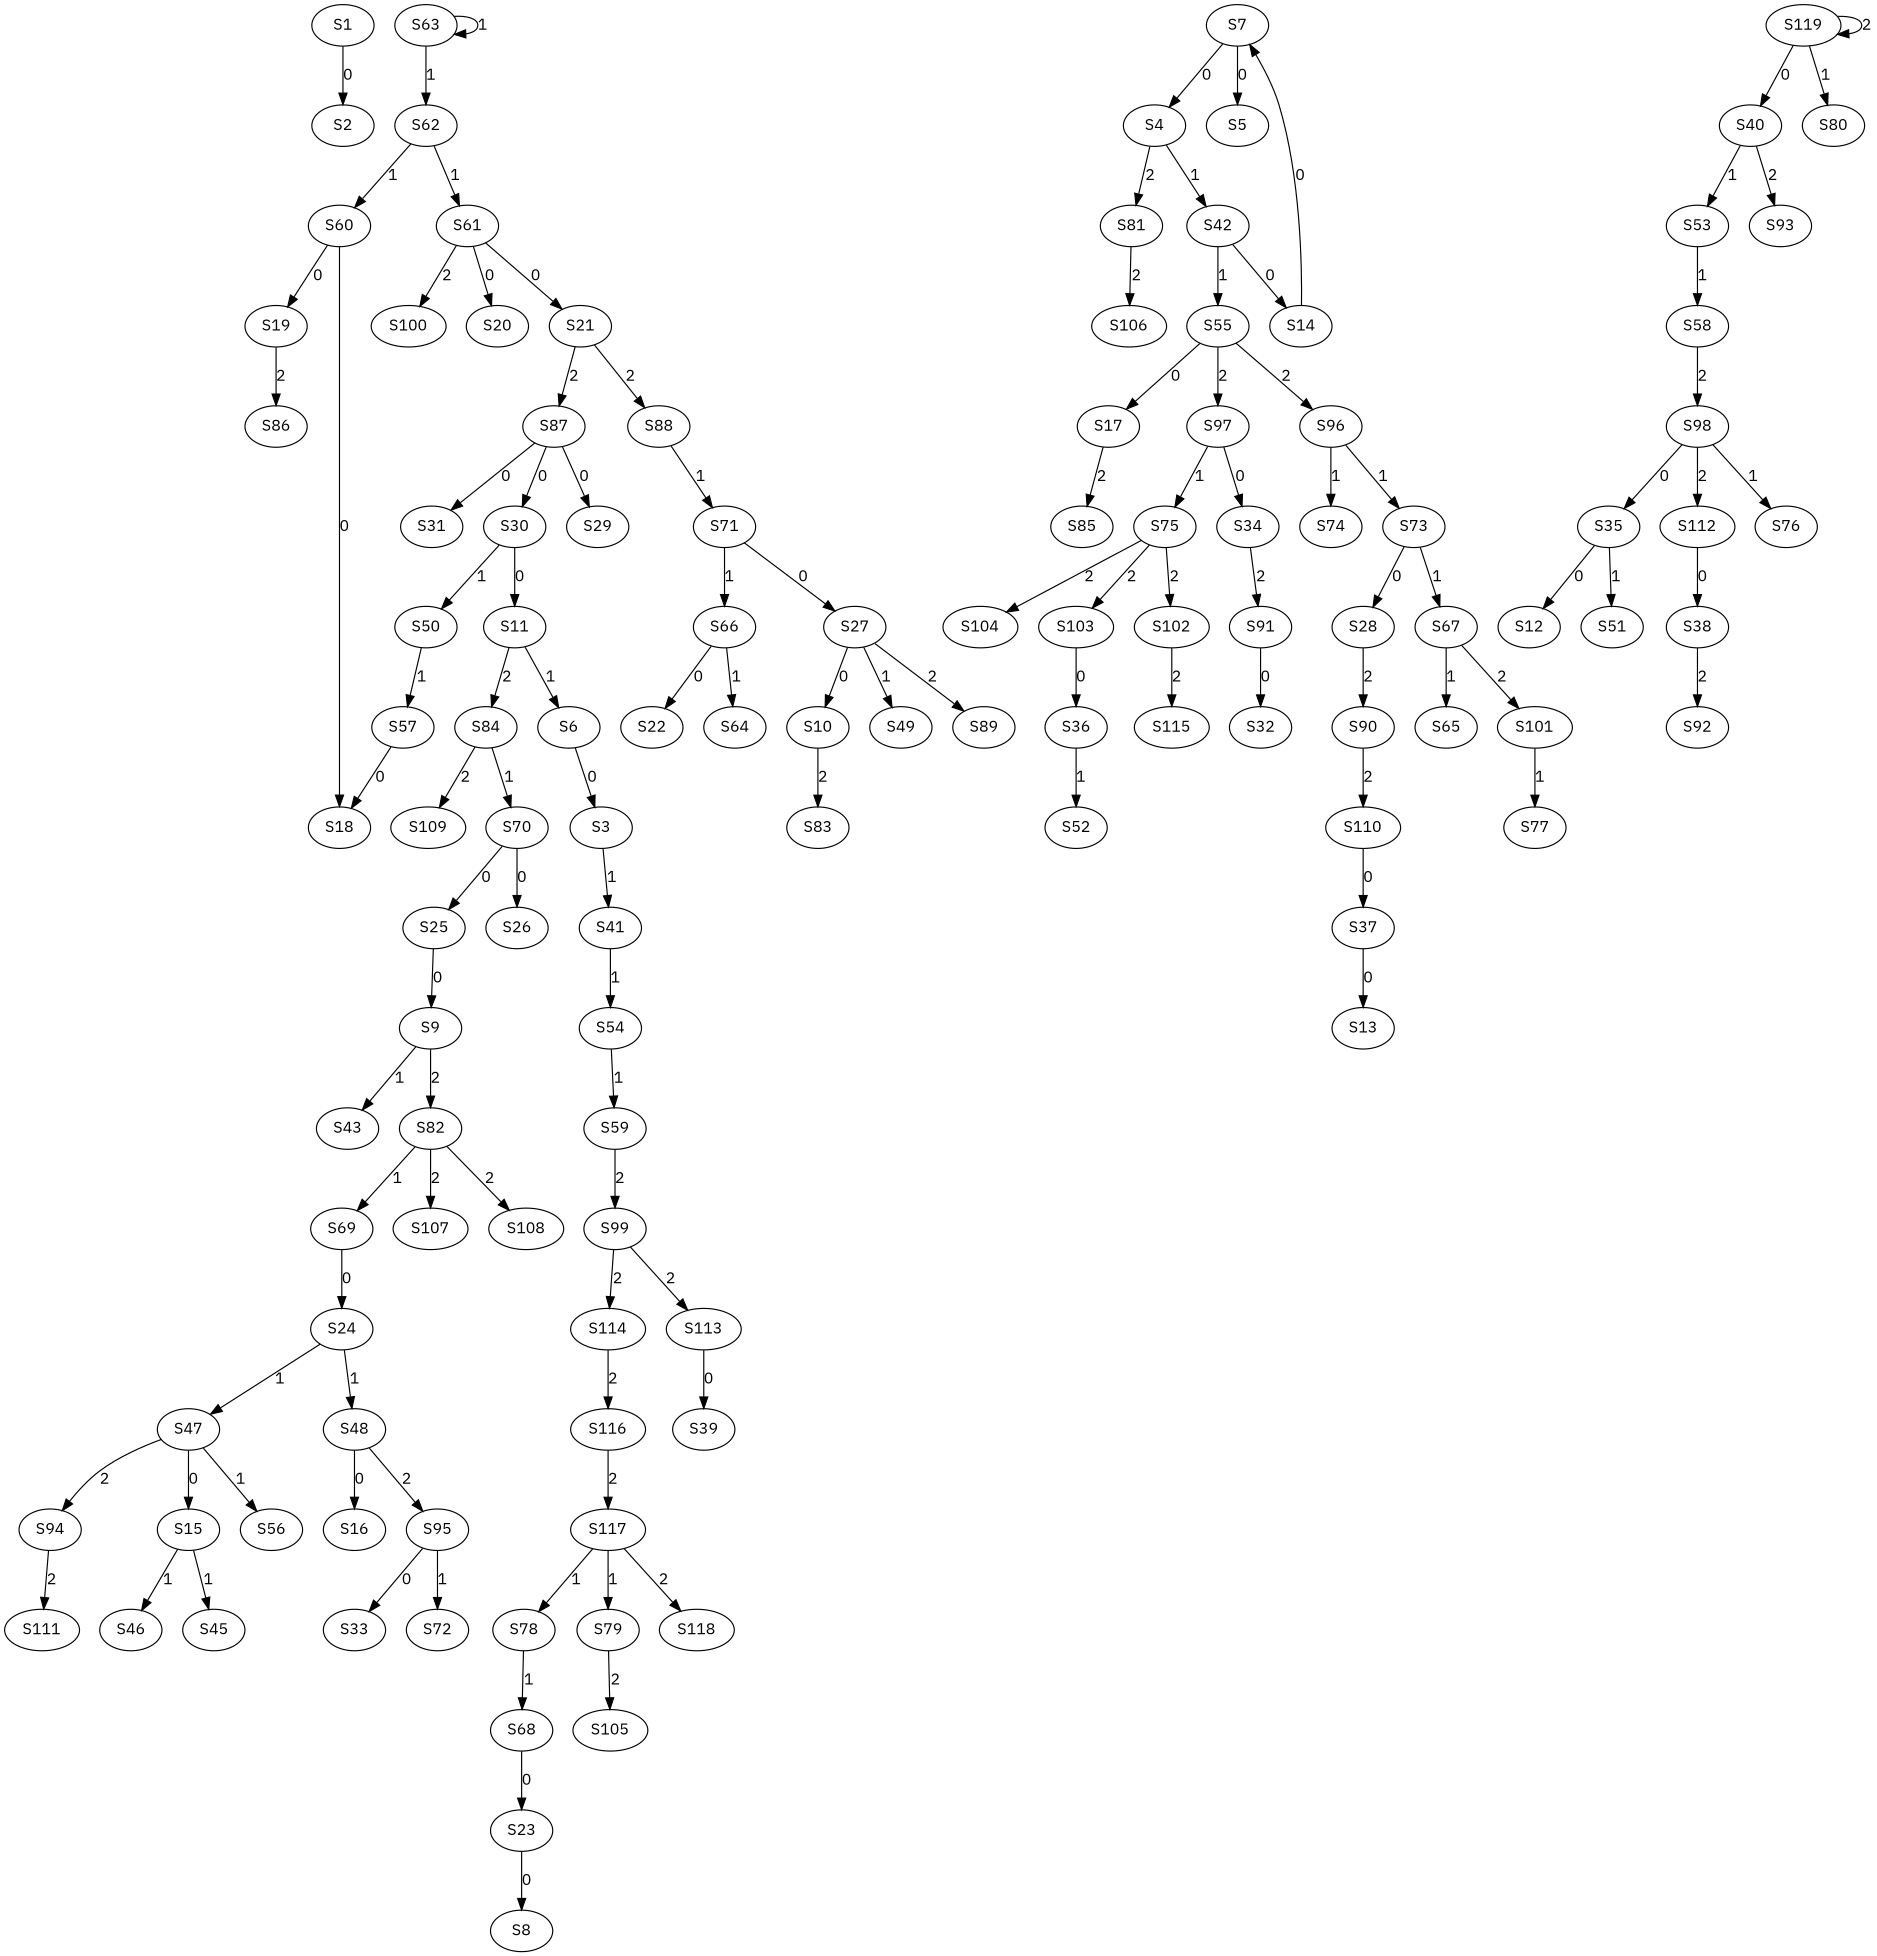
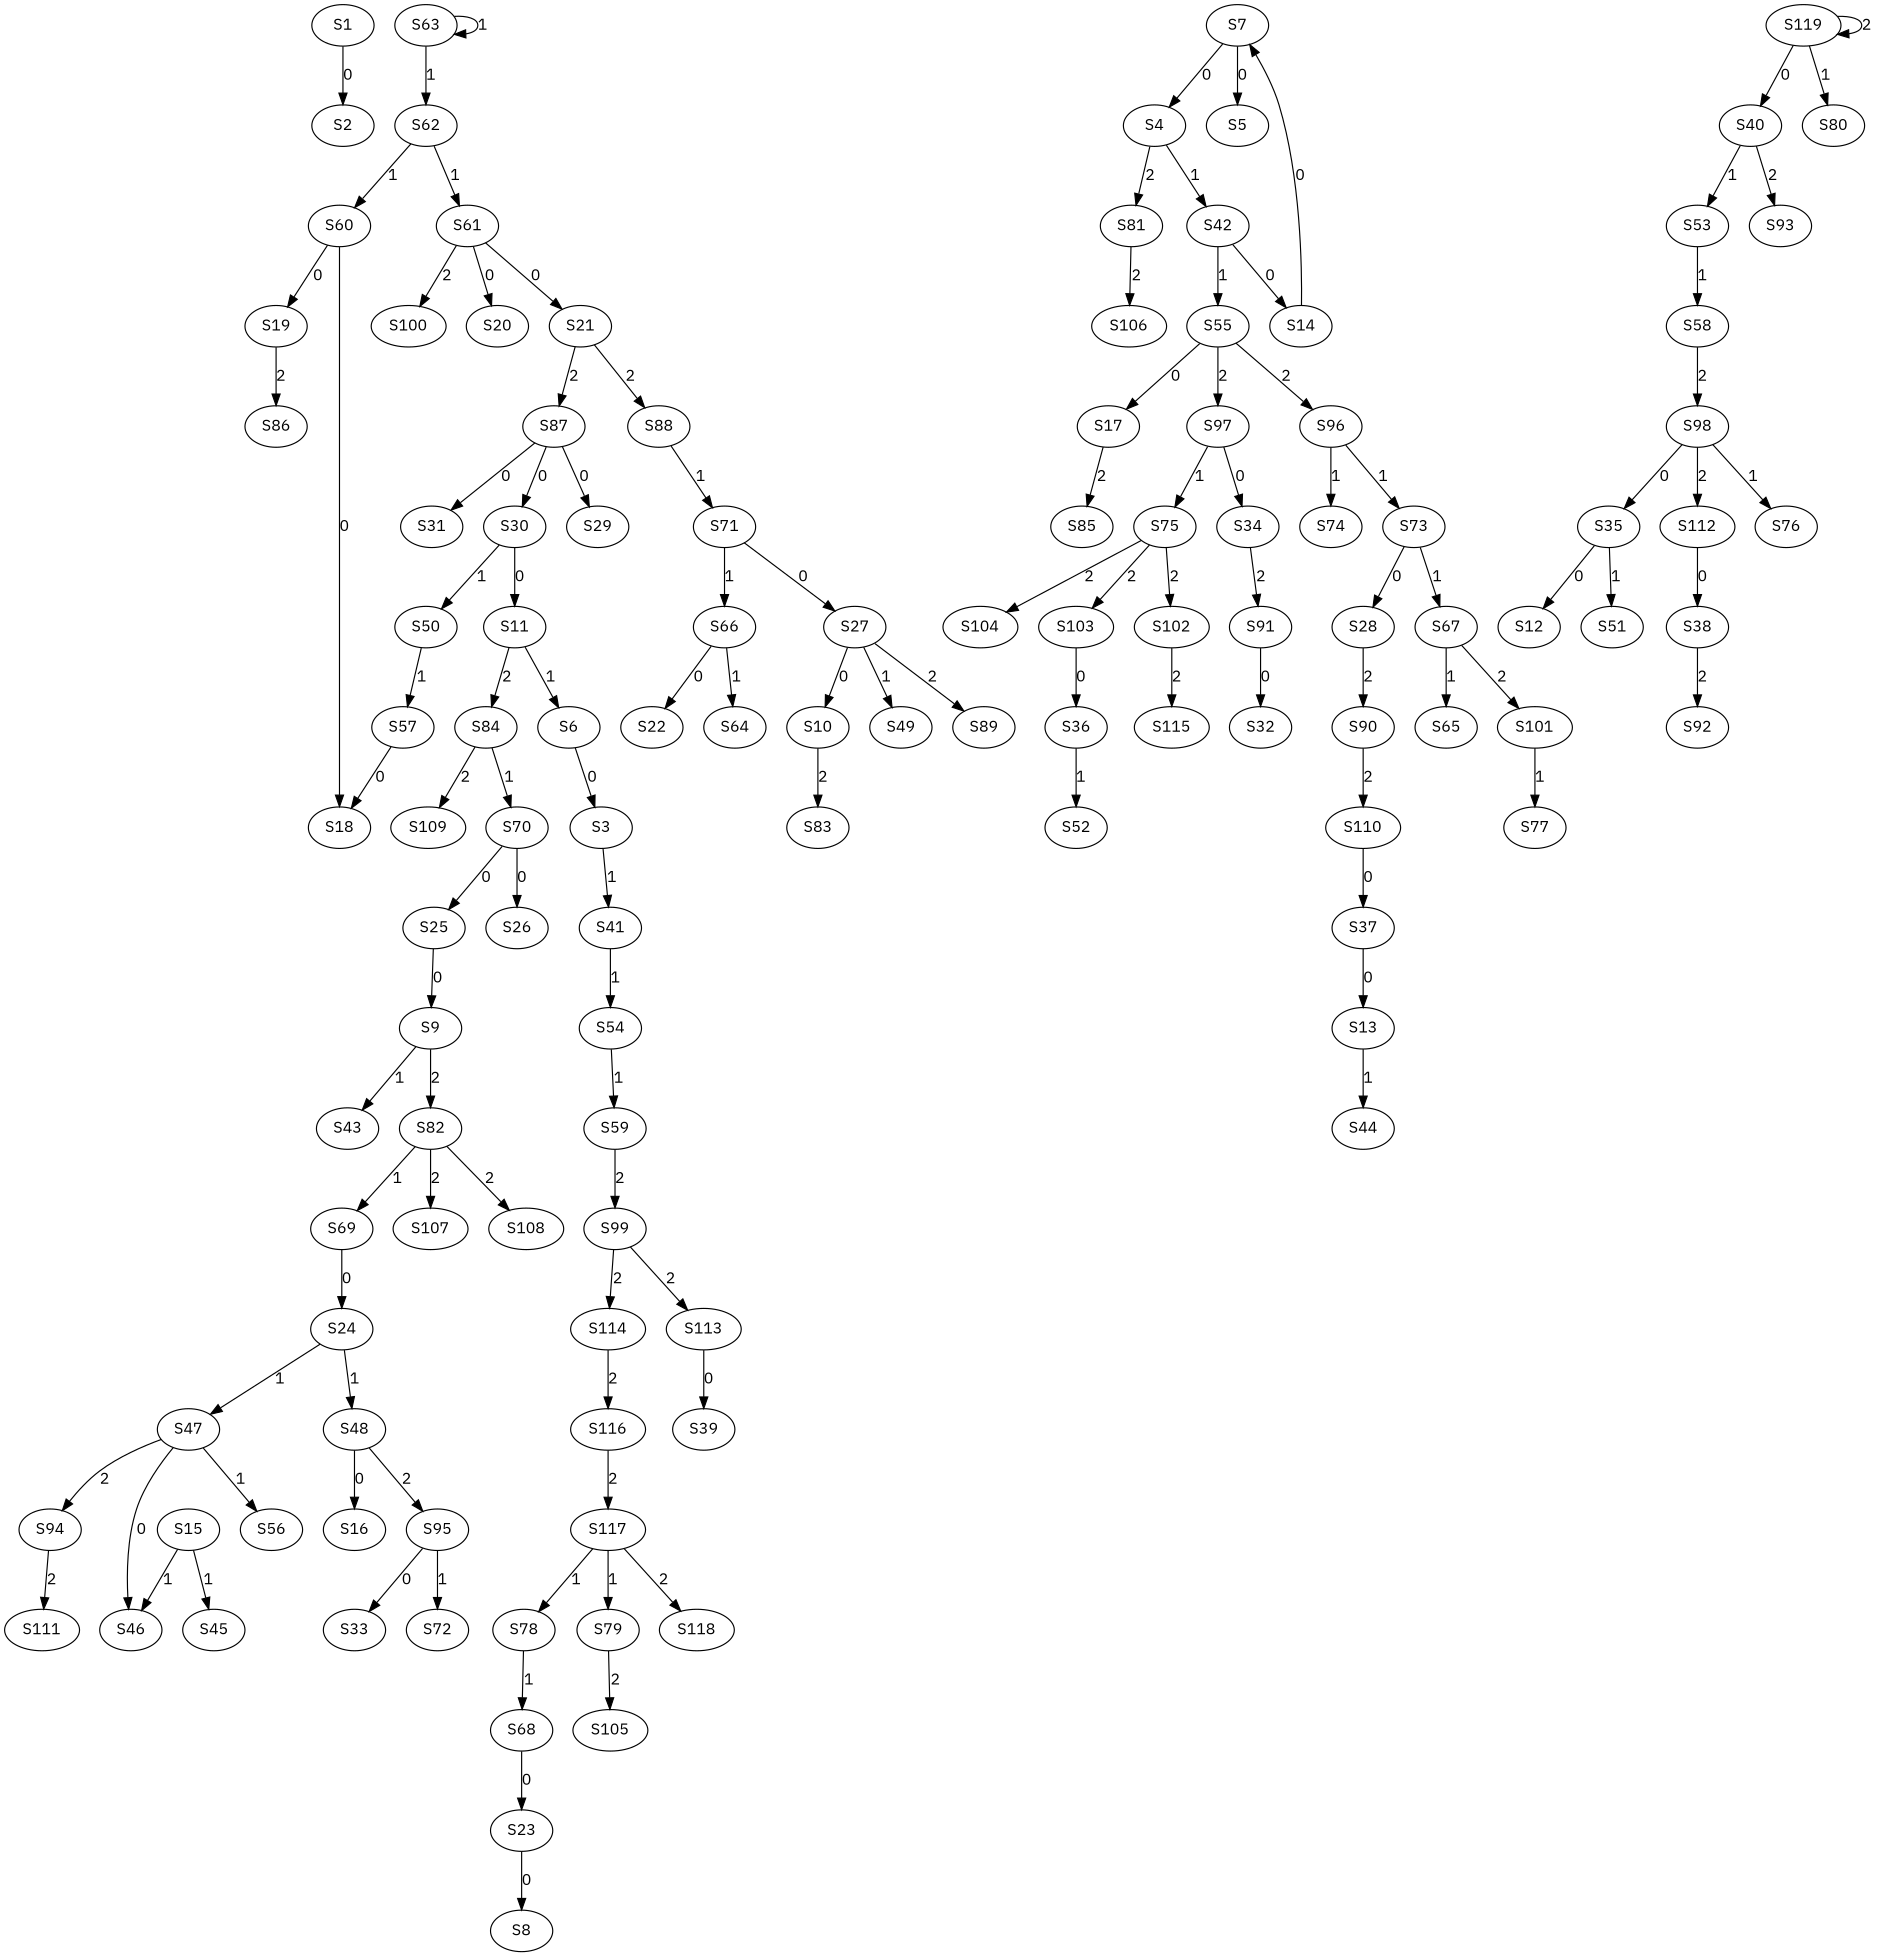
node "S44": added
edge "S47" -> "S15": now "S47" -> "S46"
